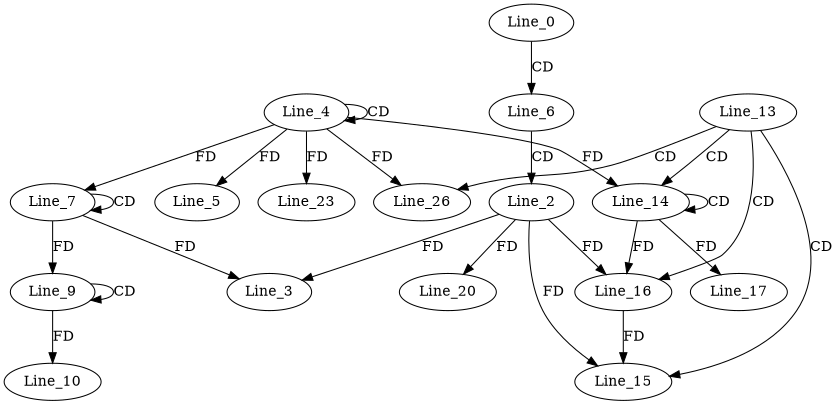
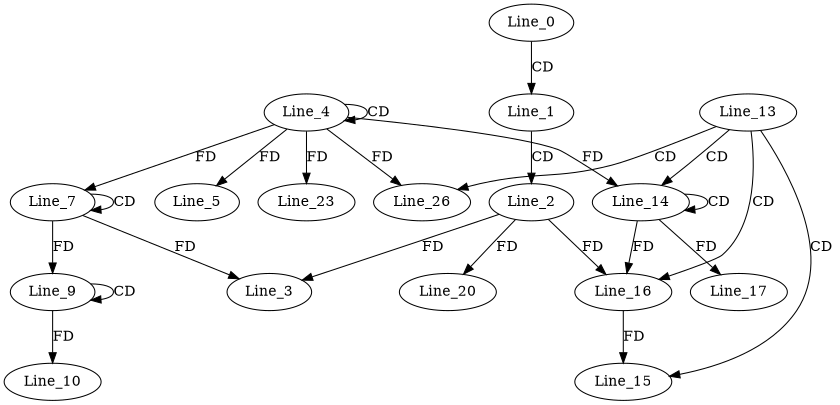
node "Line_6": label "Line_6" -> "Line_1"
edge "Line_2" -> "Line_15": removed, label "FD"
